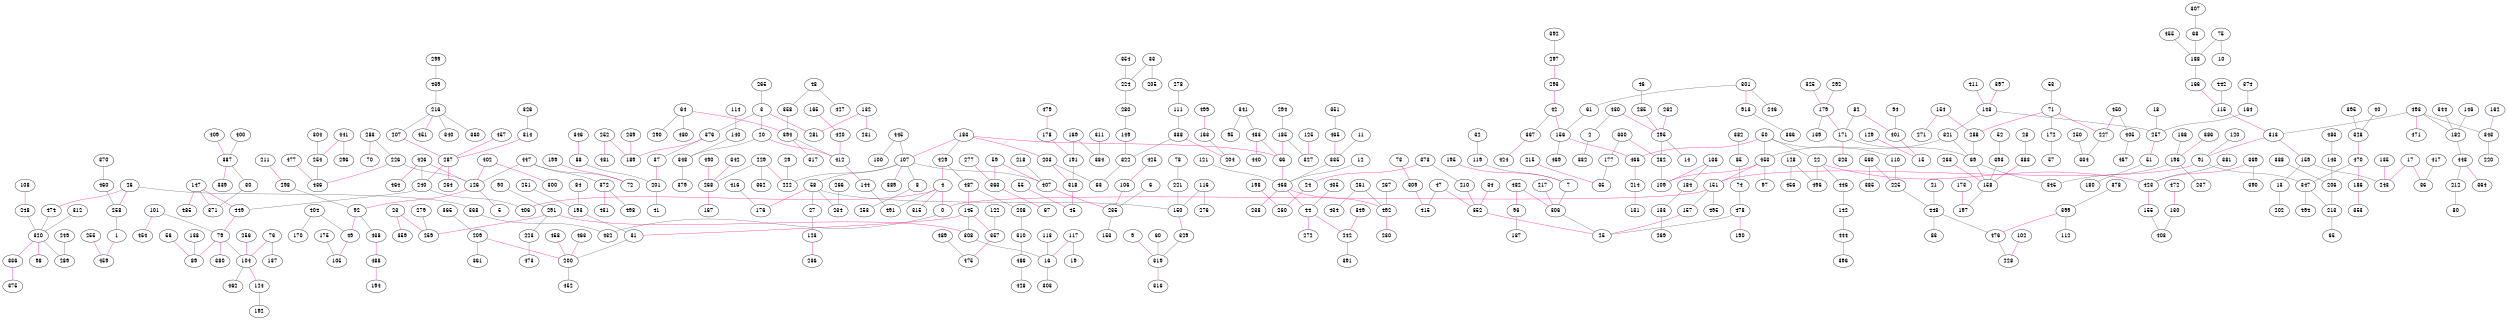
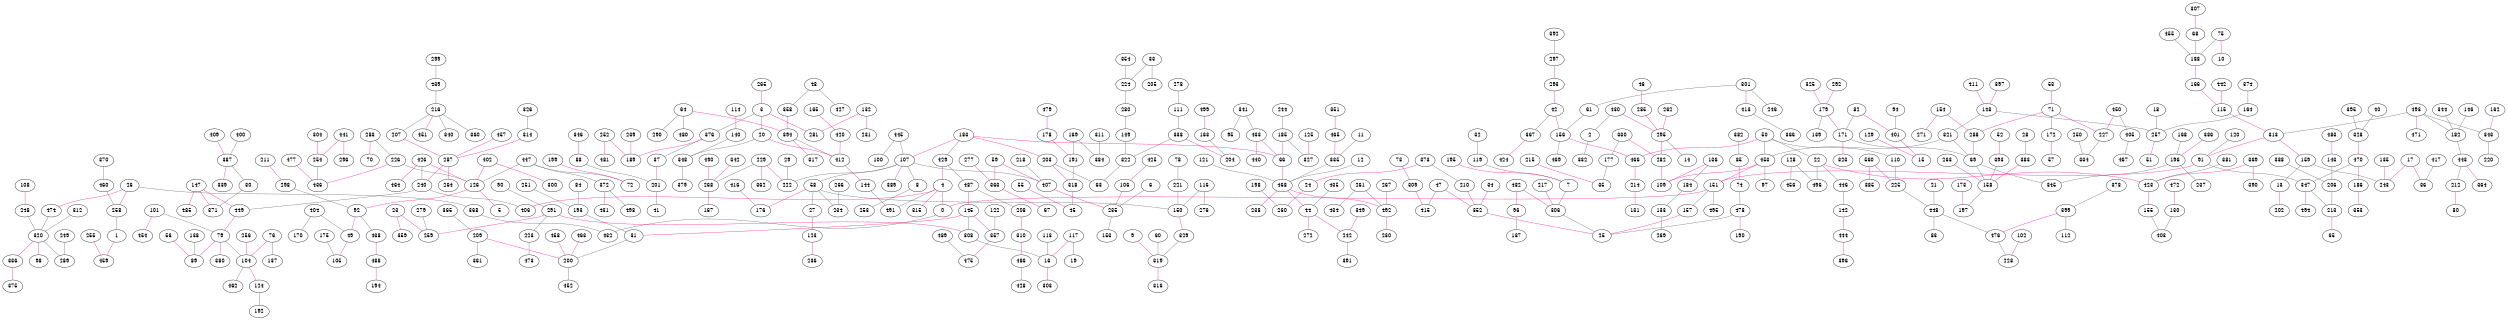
node "294": label "294" -> "244"
node "913": label "913" -> "413"
node "180": removed
